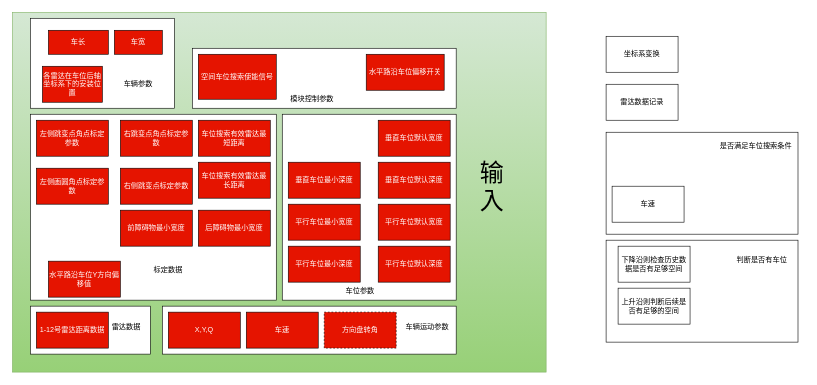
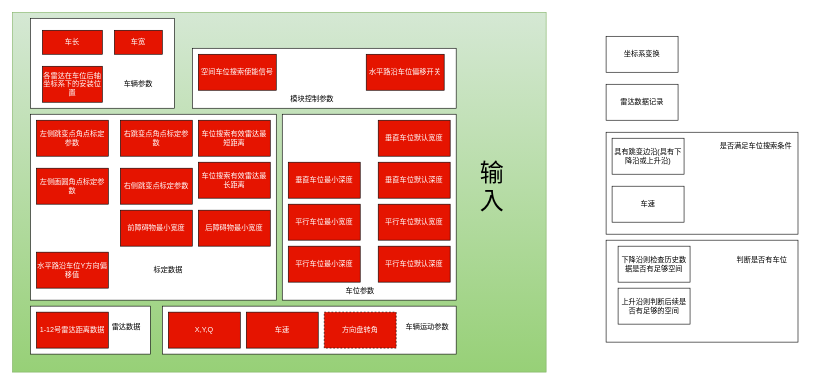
node "车长": moved (78, 42) -> (72, 42)
node "空间车位搜索使能信号": size 78x45 -> 78x36
node "具有跳变边沿(具有下降沿或上升沿)": added
node "水平路沿车位Y方向偏移值": moved (84, 279) -> (72, 270)
